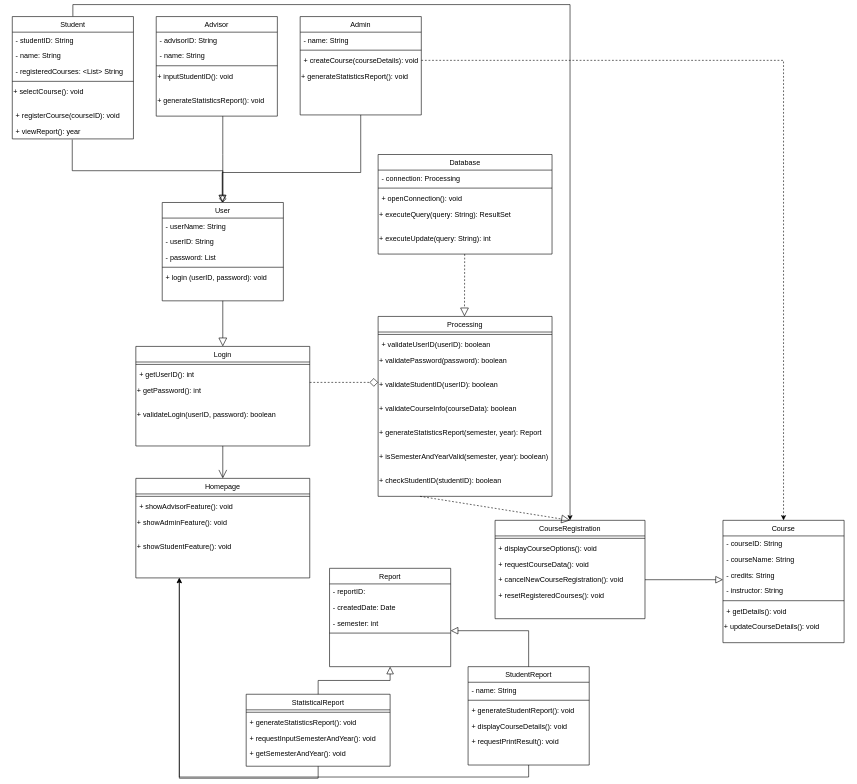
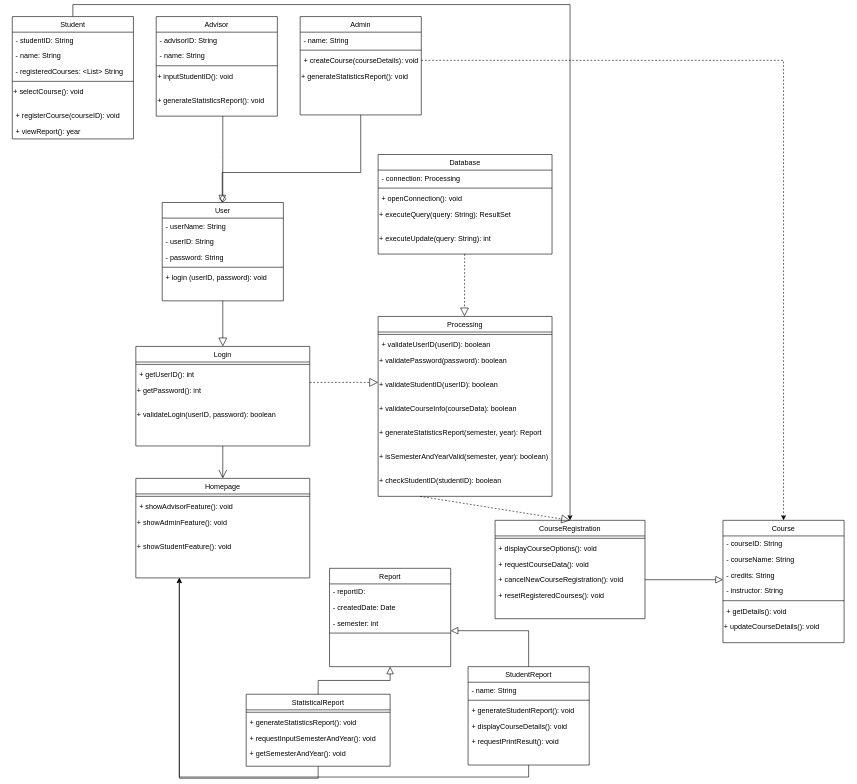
edge "+ viewReport(): year" -> "User": removed
node "- password: List": label "- password: List" -> "- password: String"
edge "+ getPassword(): int" -> "+ validateStudentID(userID): boolean": arrowhead diamond -> block
